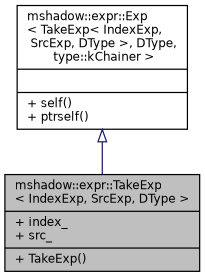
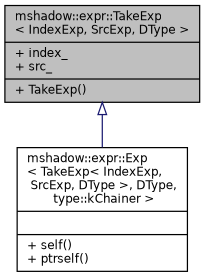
edge "mshadow::expr::TakeExp" -> "mshadow::expr::Exp": reversed
